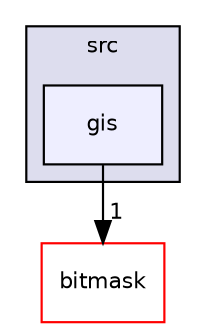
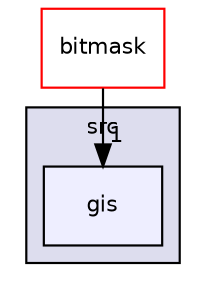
edge "gis" -> "bitmask": reversed
